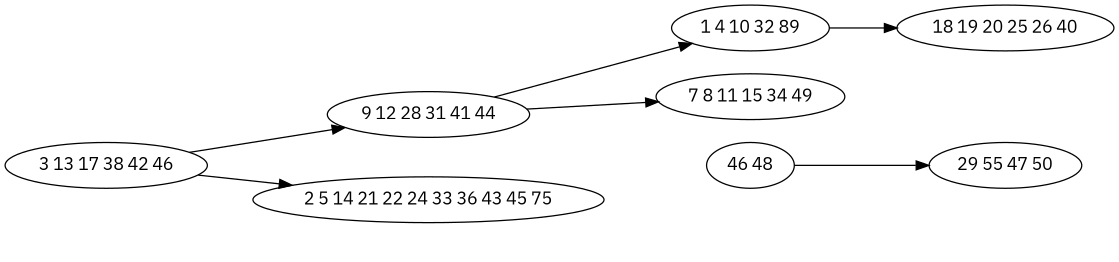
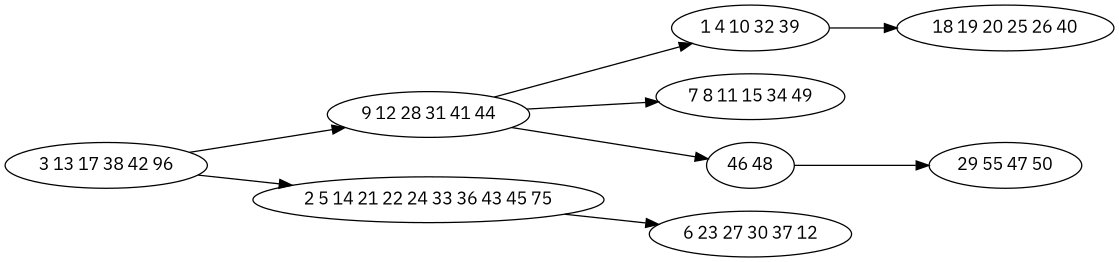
node "1 4 10 32 89": label "1 4 10 32 89" -> "1 4 10 32 39"
edge "9 12 28 31 41 44" -> "46 48": added
node "3 13 17 38 42 46": label "3 13 17 38 42 46" -> "3 13 17 38 42 96"
node "6 23 27 30 37 12": added
